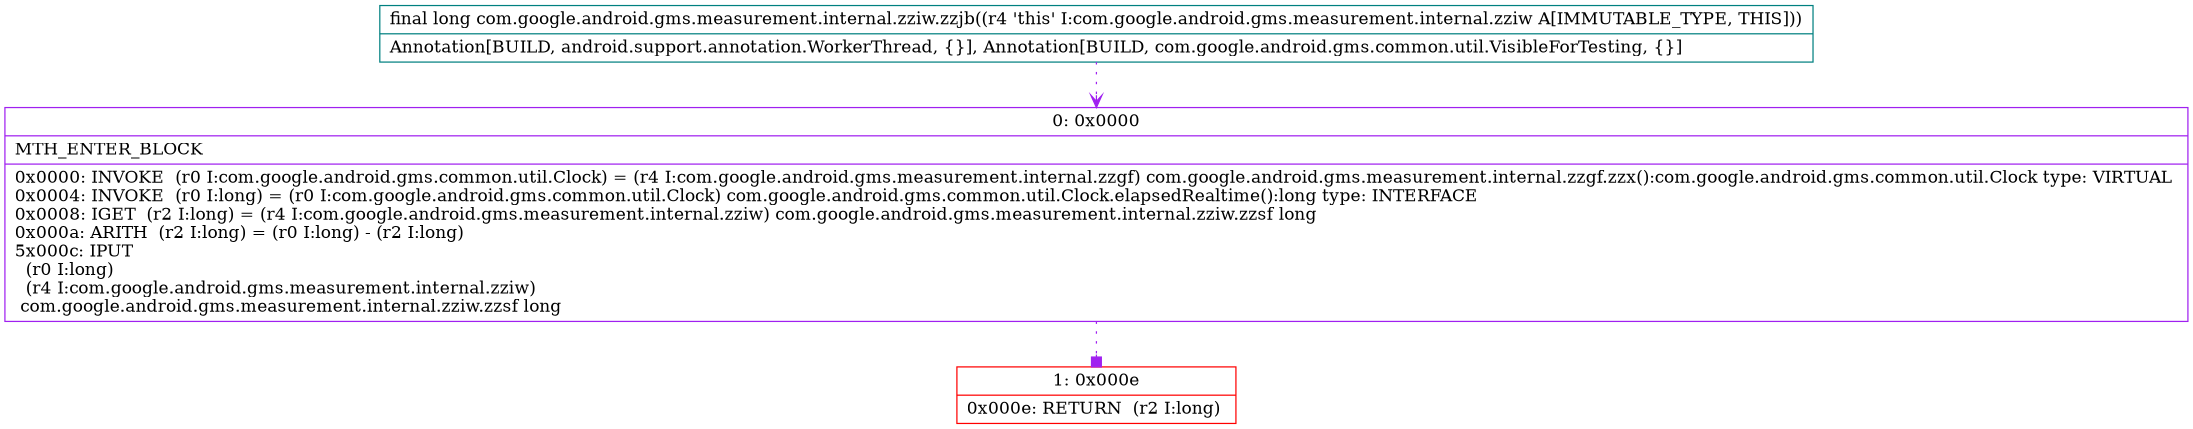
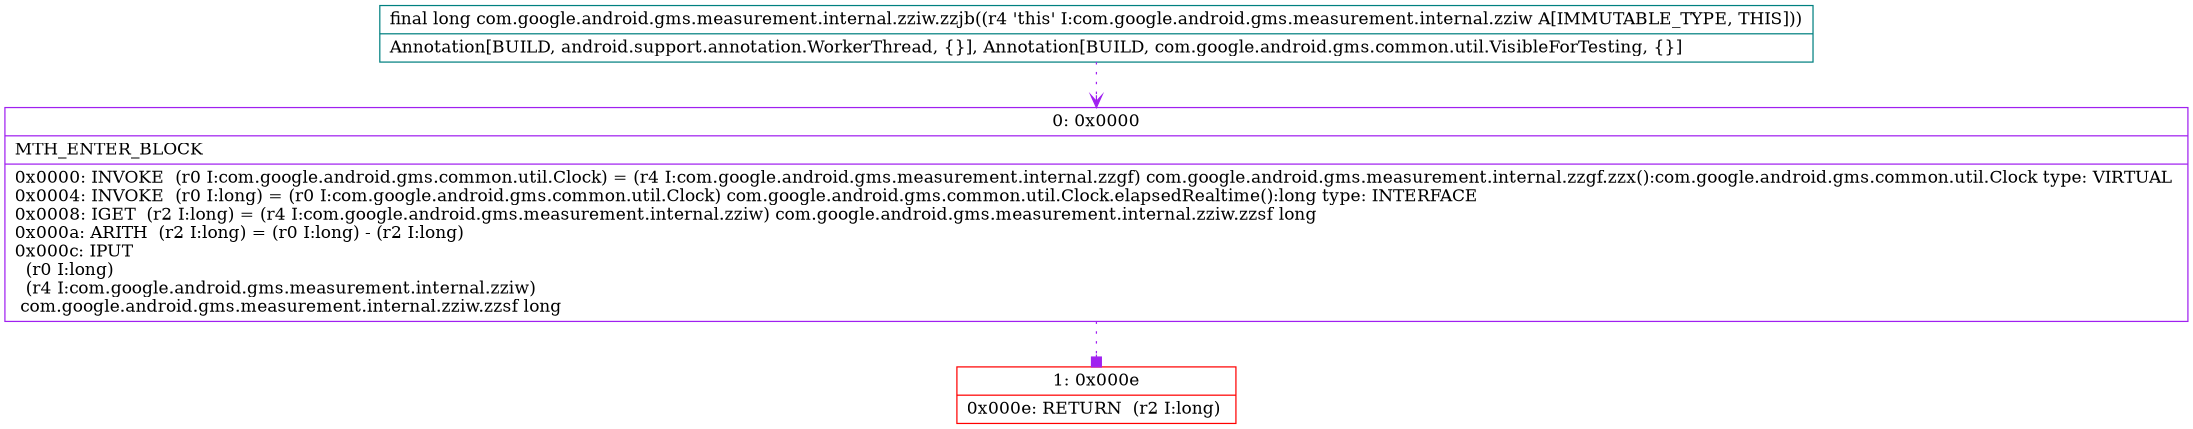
node "0: 0x0000": text "5x000c: IPUT" -> "0x000c: IPUT"
